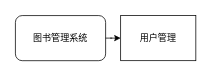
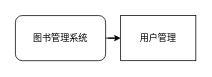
edge "图书管理系统" -> "用户管理": style dashed -> solid
